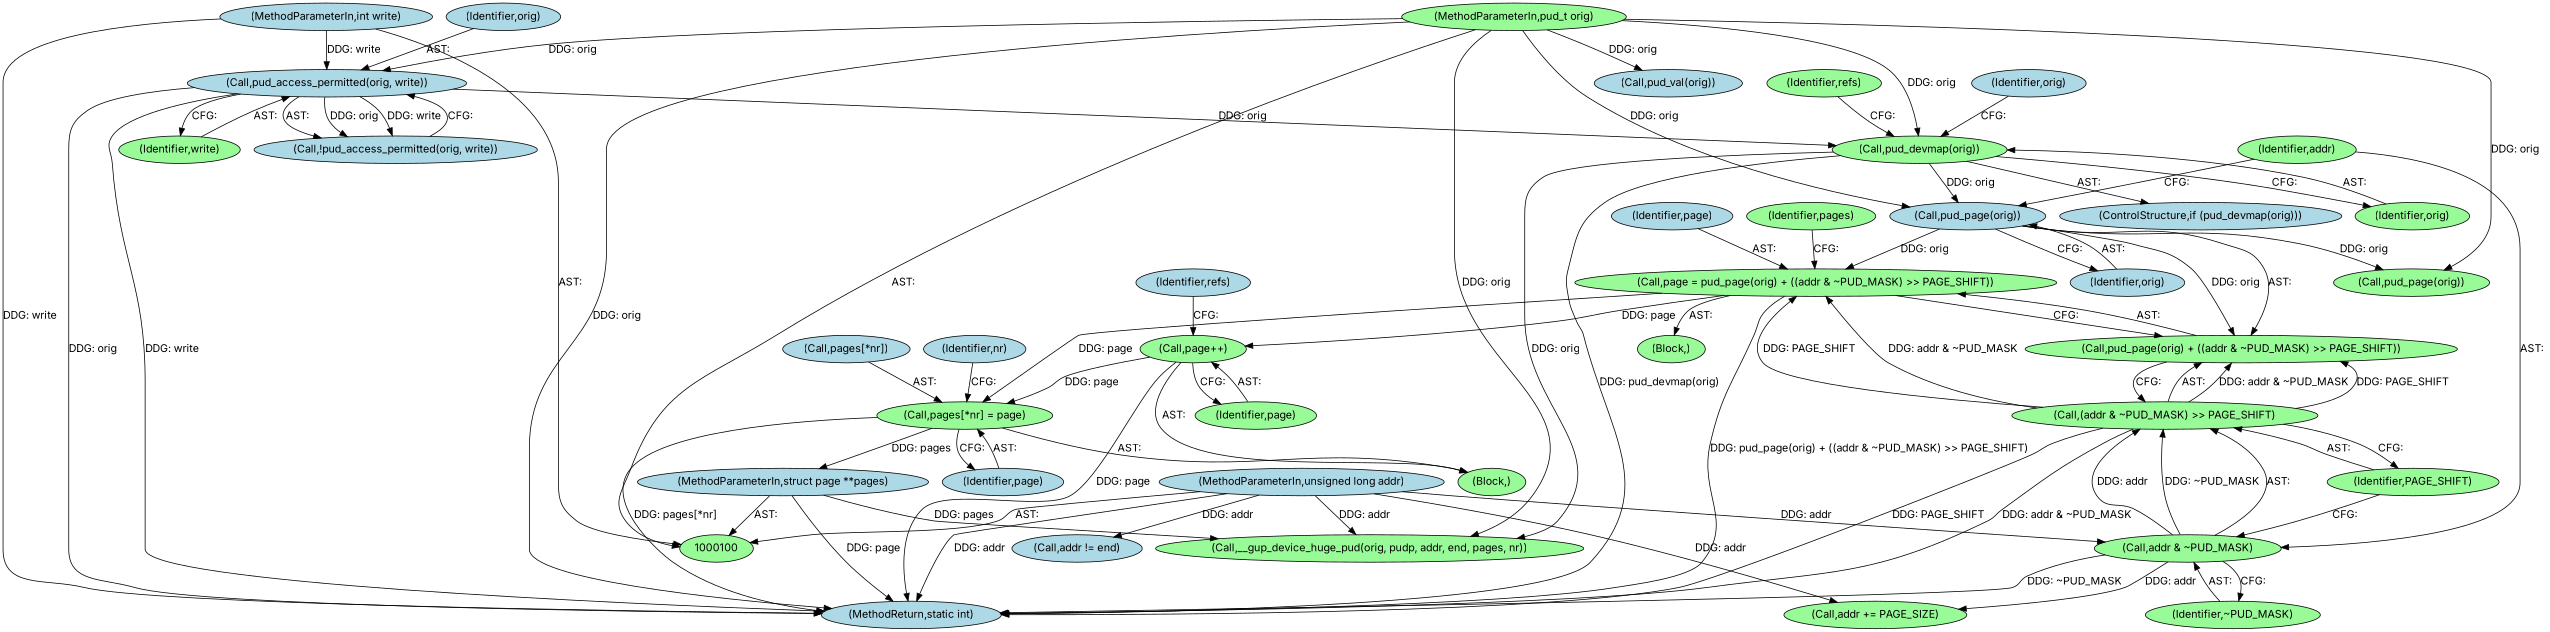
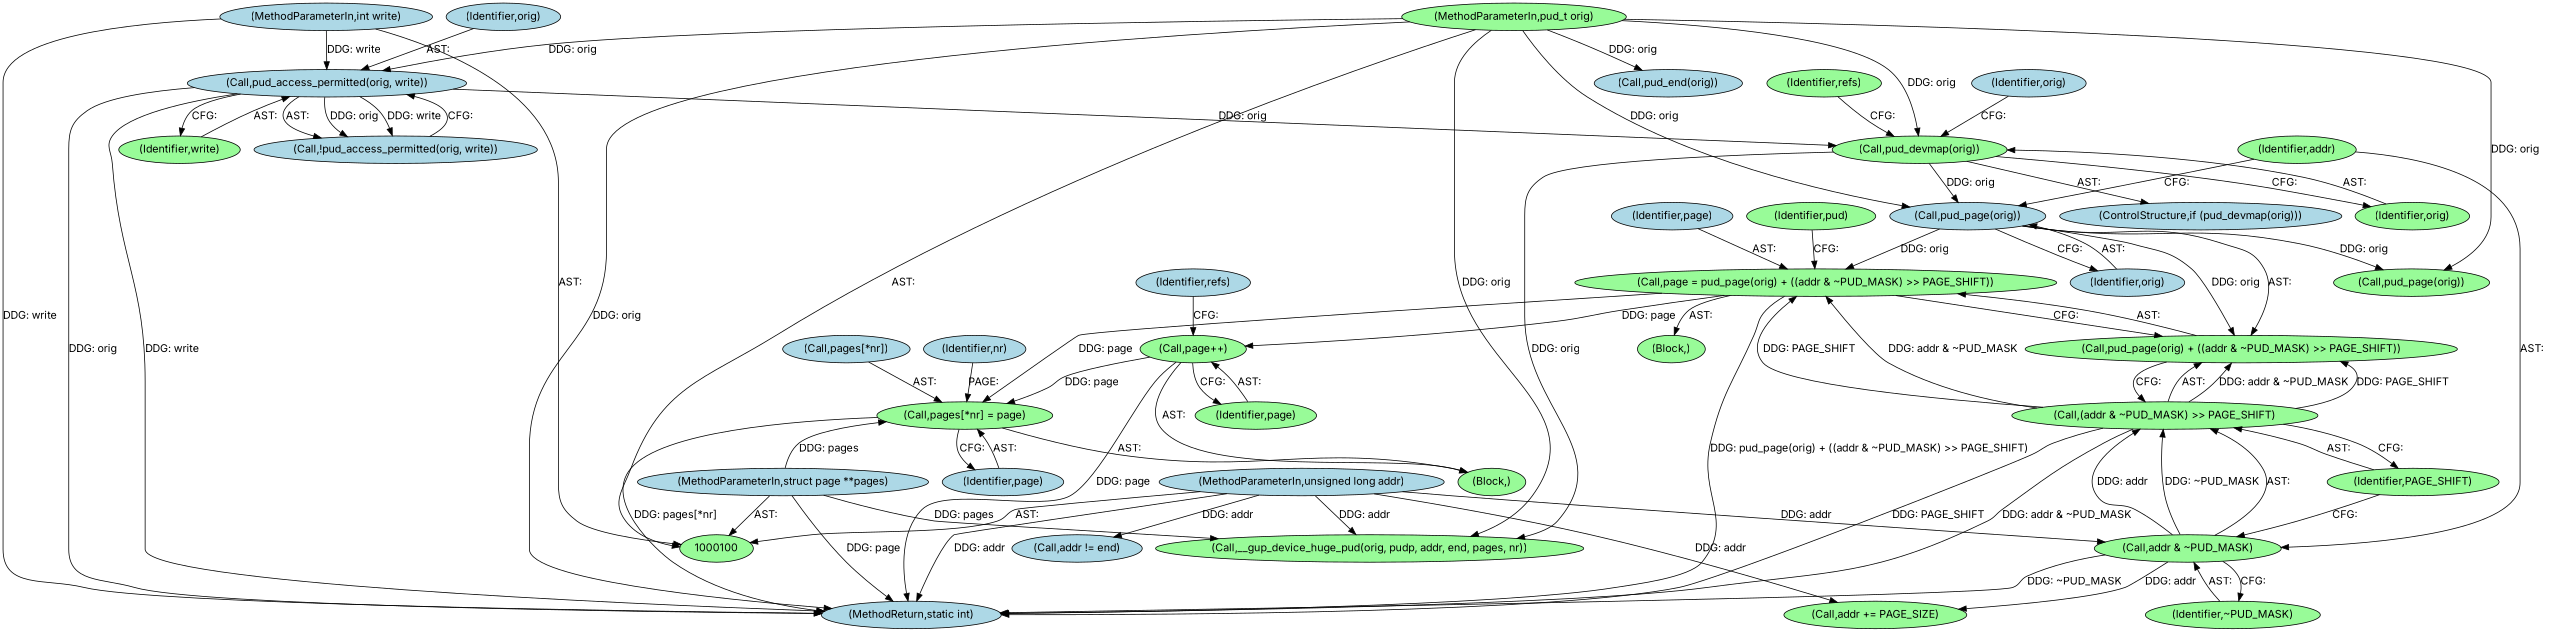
node "(Call,pud_val(orig))": label "(Call,pud_val(orig))" -> "(Call,pud_end(orig))"
node "(Identifier,pages)": label "(Identifier,pages)" -> "(Identifier,pud)"
edge "(Identifier,nr)" -> "(Call,pages[*nr] = page)": label "CFG: " -> "PAGE: "
edge "(Call,pages[*nr] = page)" -> "(MethodParameterIn,struct page **pages)": reversed
edge "(Call,pud_devmap(orig))" -> "(MethodReturn,static int)": removed, label "DDG: pud_devmap(orig)"
